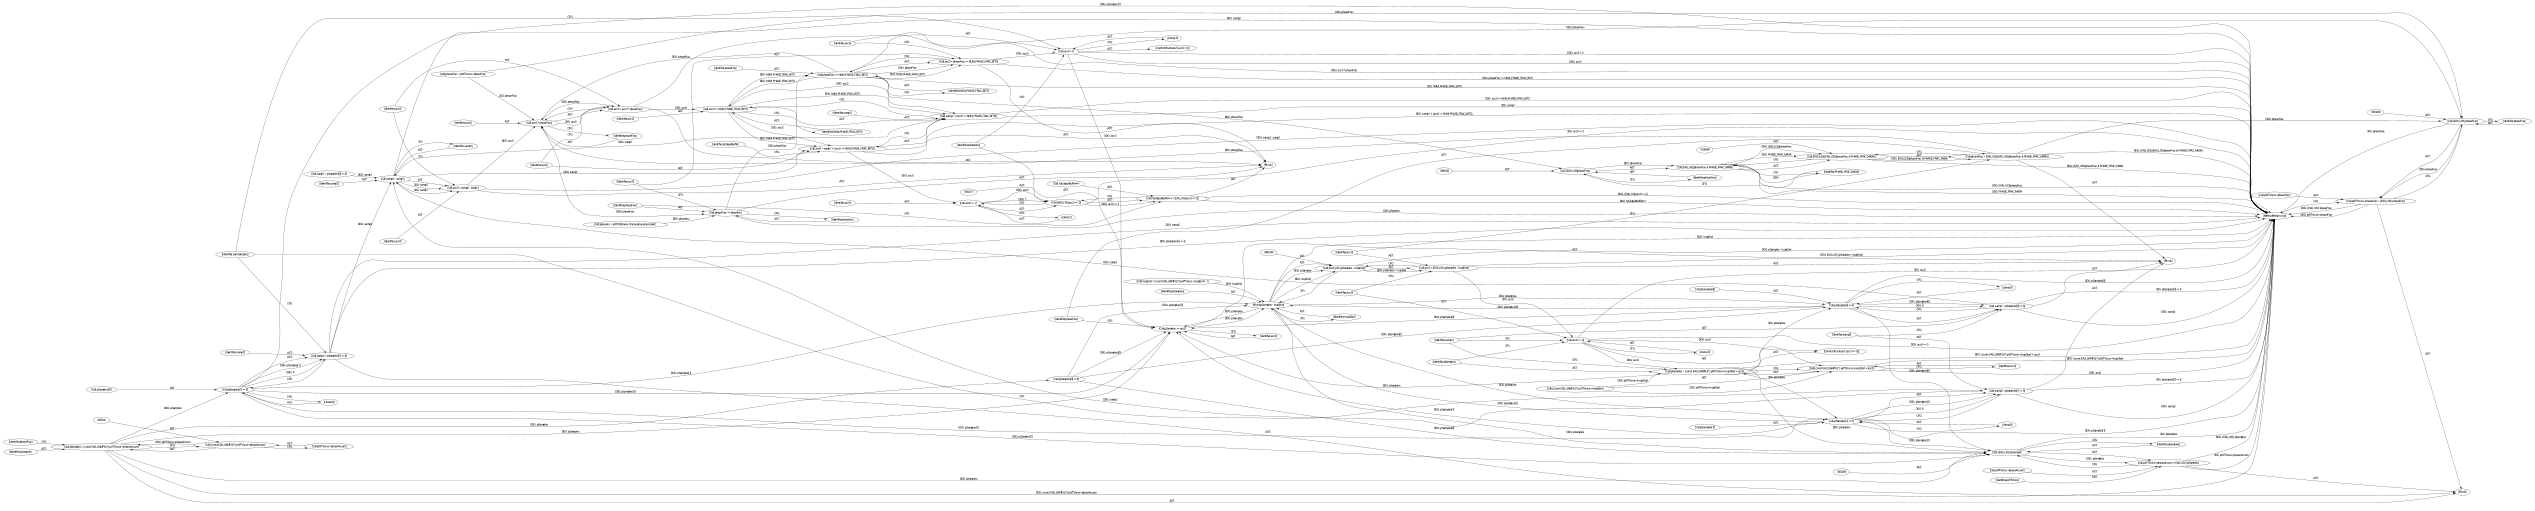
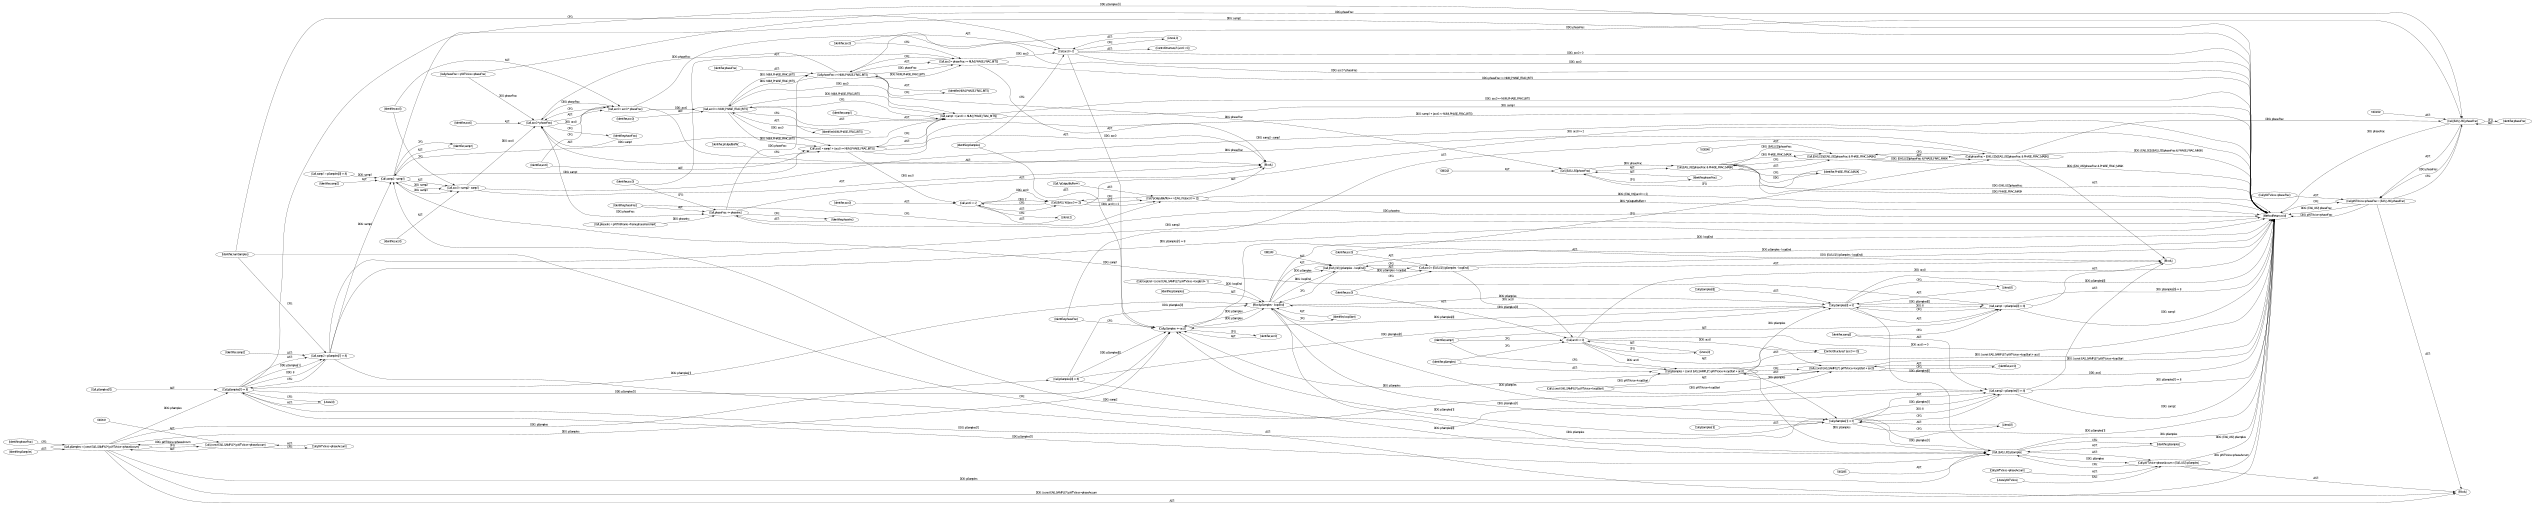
edge "(Call,phaseFrac >> NUM_PHASE_FRAC_BITS)" -> "(MethodReturn,void)": removed, label "DDG: NUM_PHASE_FRAC_BITS"
node "1000217": removed
node "(Identifier,pWTVoice)": label "(Identifier,pWTVoice)" -> "(Literal,pWTVoice)"
